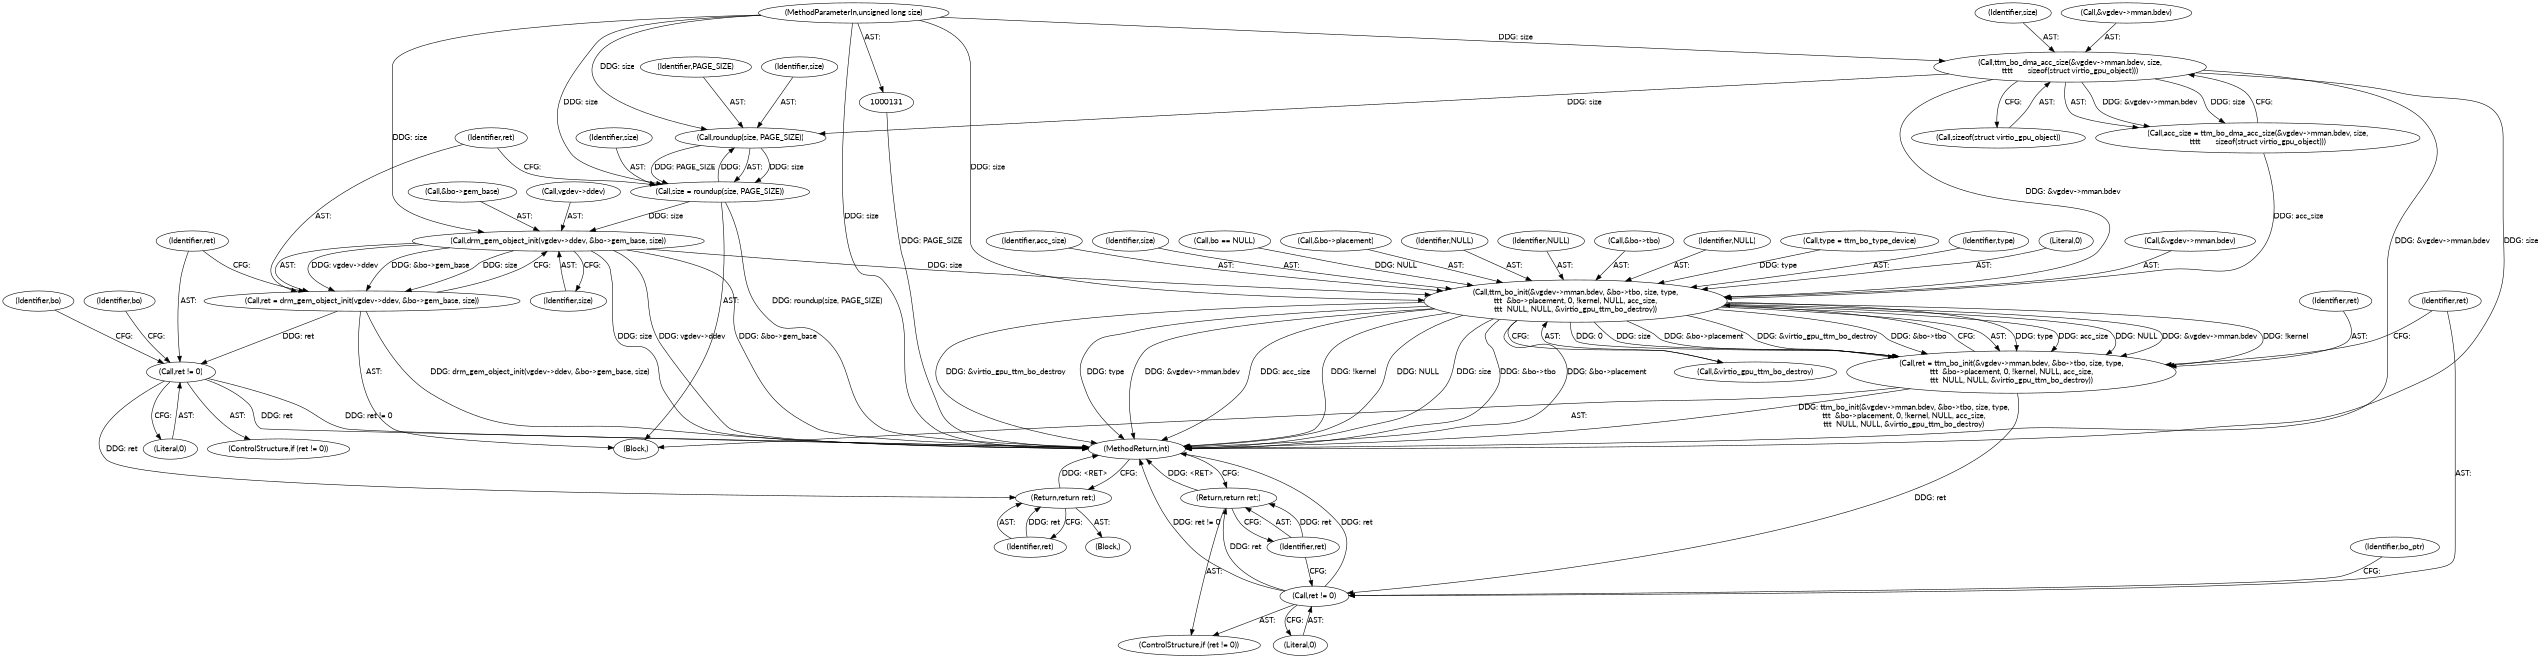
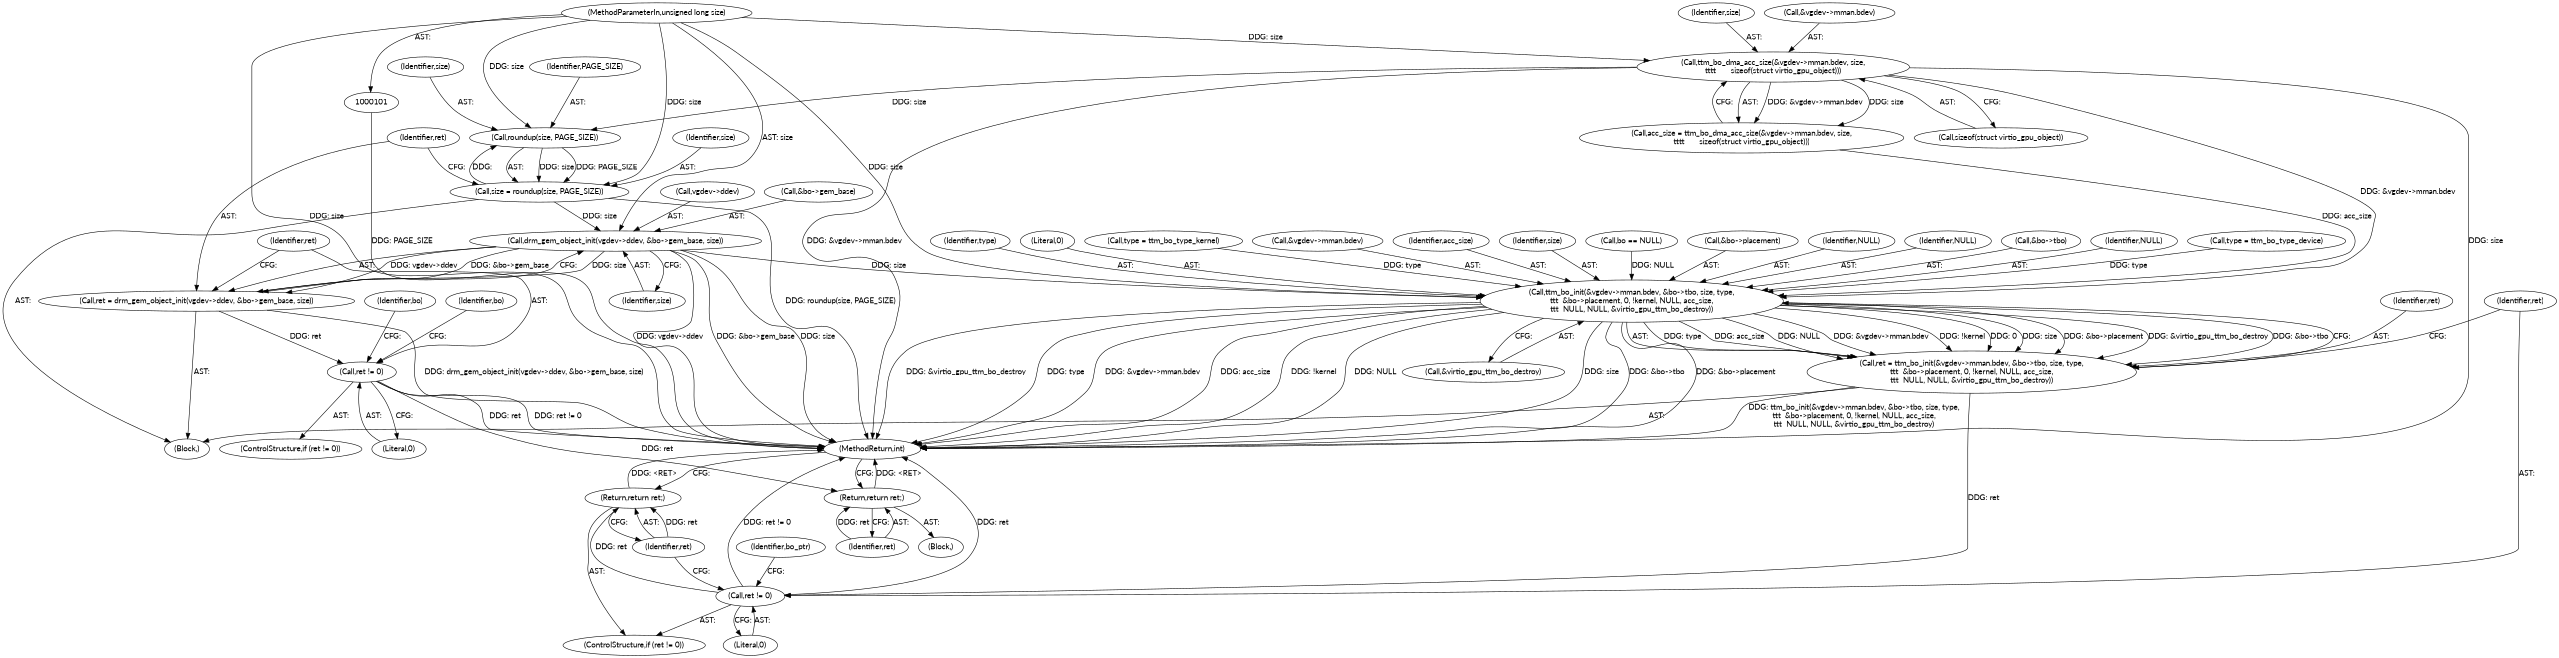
node "1000131": label "1000131" -> "1000101"
edge "(MethodParameterIn,unsigned long size)" -> "(Call,drm_gem_object_init(vgdev->ddev, &bo->gem_base, size))": label "DDG: size" -> "AST: size"
node "(Call,type = ttm_bo_type_kernel)": added
